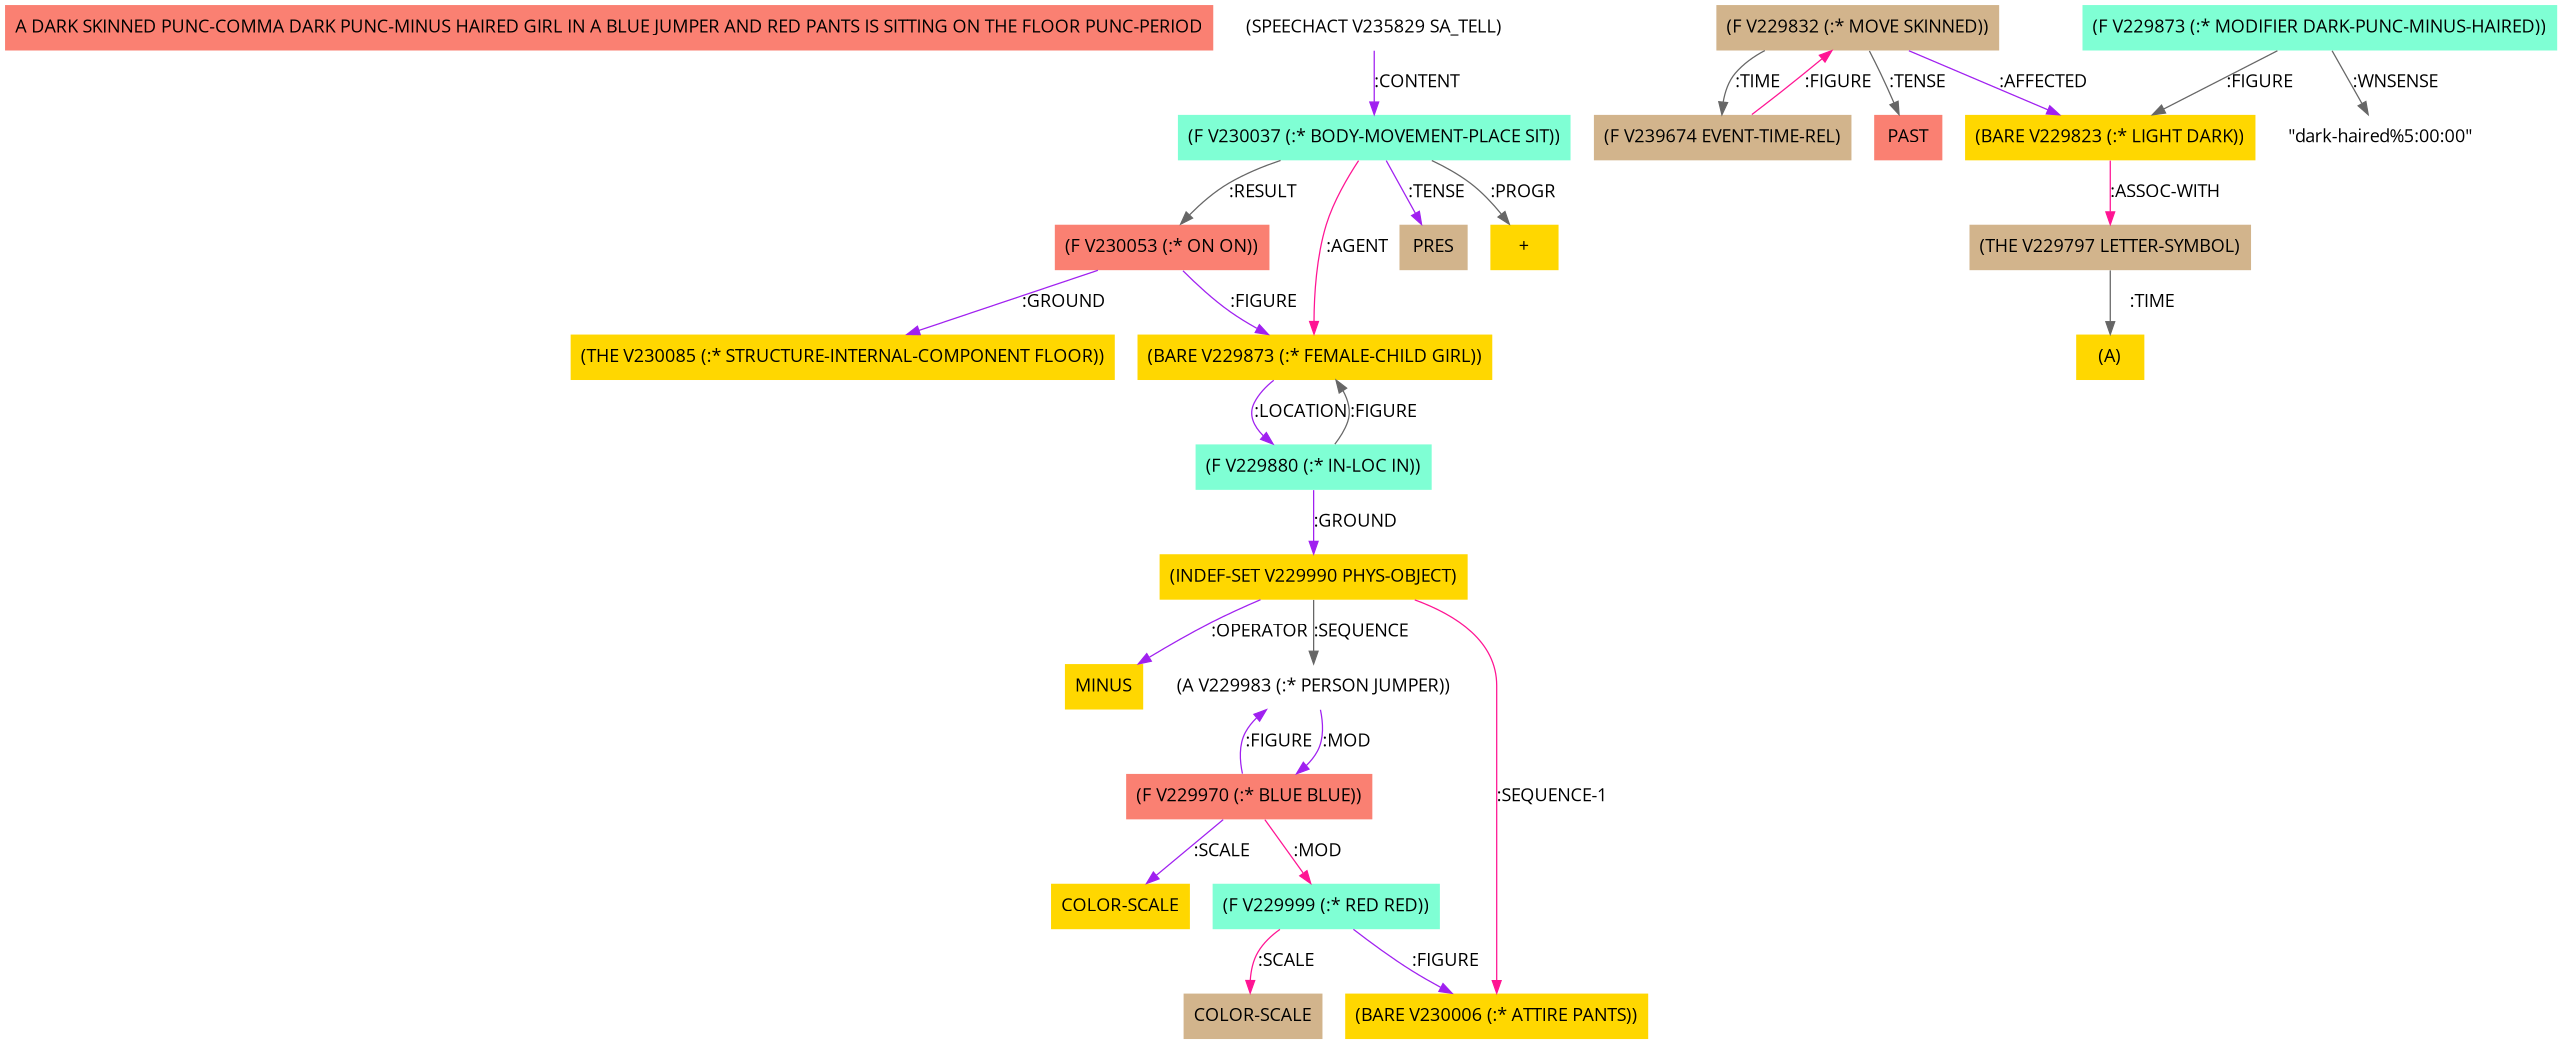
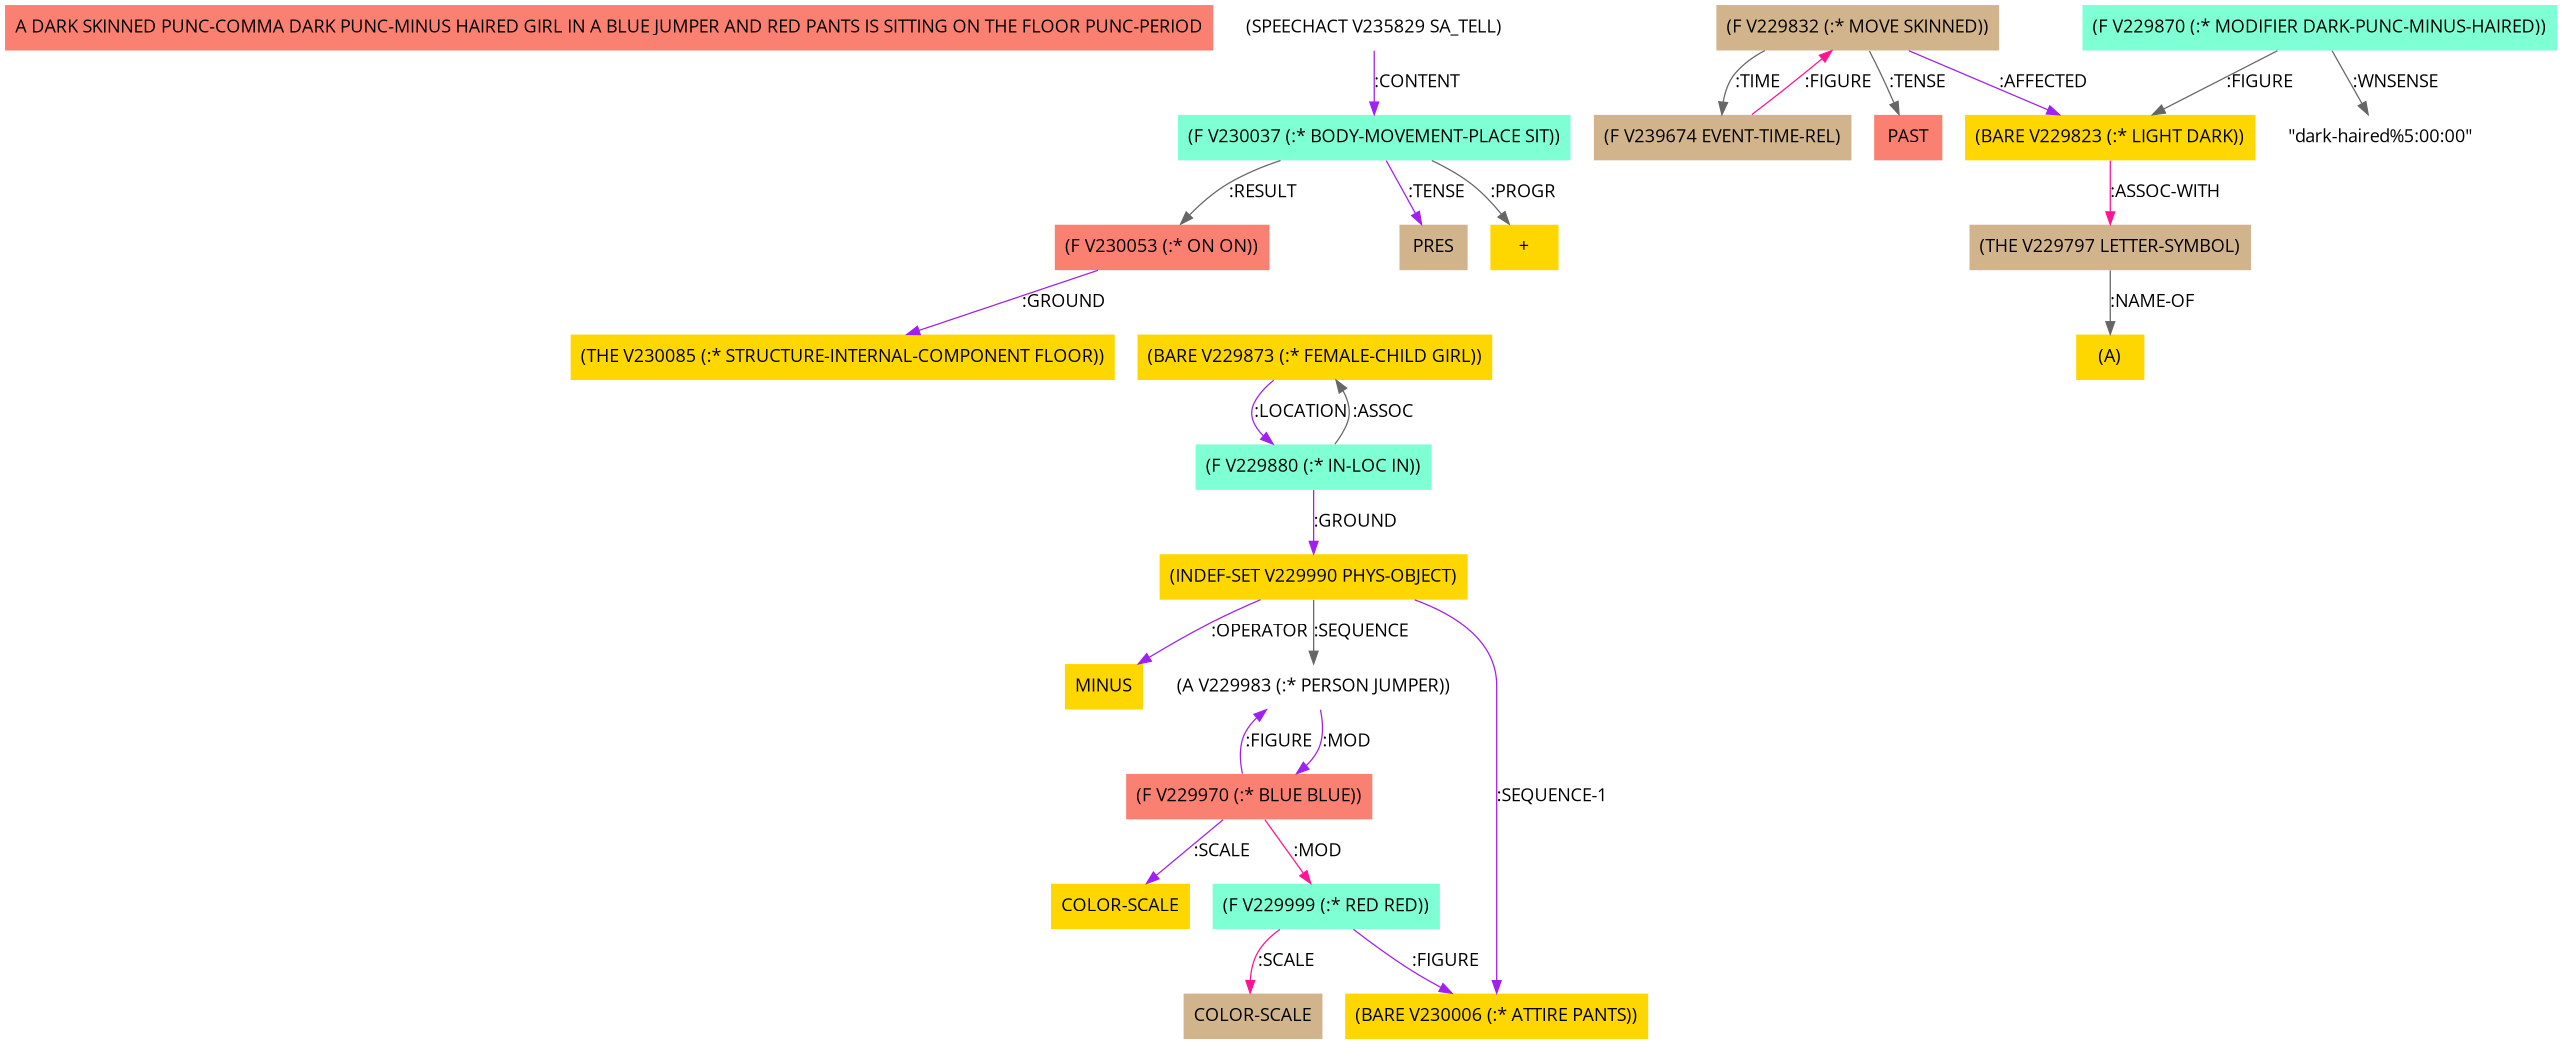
node "(F V229873 (:* MODIFIER DARK-PUNC-MINUS-HAIRED))": label "(F V229873 (:* MODIFIER DARK-PUNC-MINUS-HAIRED))" -> "(F V229870 (:* MODIFIER DARK-PUNC-MINUS-HAIRED))"
edge "(F V230037 (:* BODY-MOVEMENT-PLACE SIT))" -> "(BARE V229873 (:* FEMALE-CHILD GIRL))": removed, label ":AGENT"
edge "(F V230053 (:* ON ON))" -> "(BARE V229873 (:* FEMALE-CHILD GIRL))": removed, label ":FIGURE"
edge "(THE V229797 LETTER-SYMBOL)" -> "(A)": label ":TIME" -> ":NAME-OF"
edge "(F V229880 (:* IN-LOC IN))" -> "(BARE V229873 (:* FEMALE-CHILD GIRL))": label ":FIGURE" -> ":ASSOC"
edge "(INDEF-SET V229990 PHYS-OBJECT)" -> "(BARE V230006 (:* ATTIRE PANTS))": color deeppink -> purple
